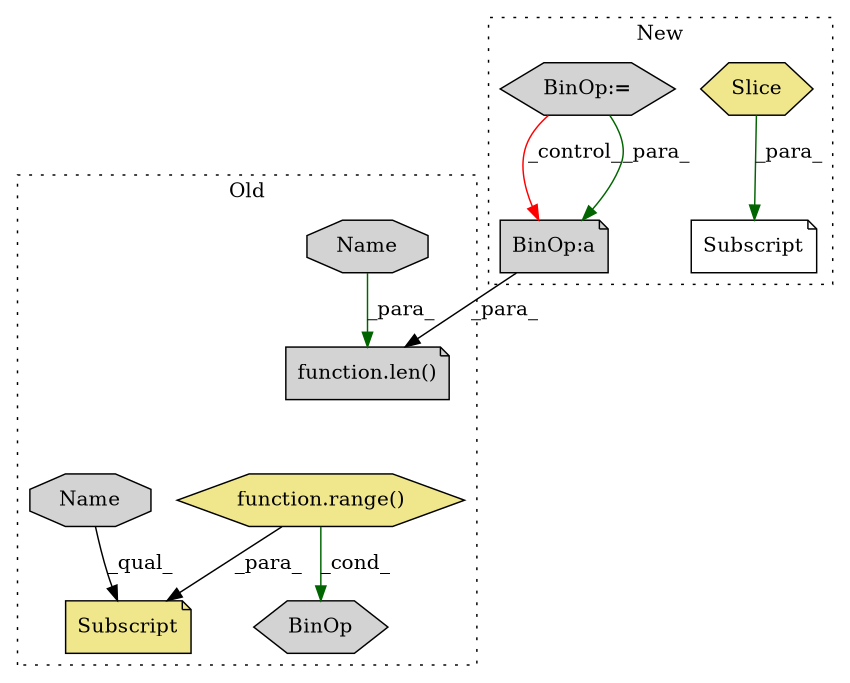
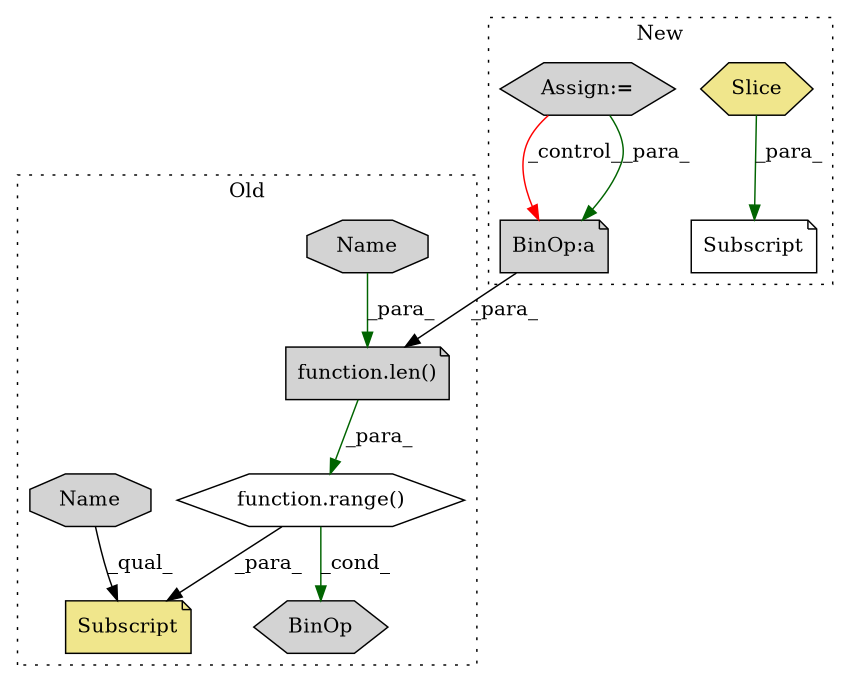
node "BinOp:=": label "BinOp:=" -> "Assign:="
edge "function.len()" -> "function.range()": added, label "_para_"
node "function.range()": fillcolor khaki -> white
